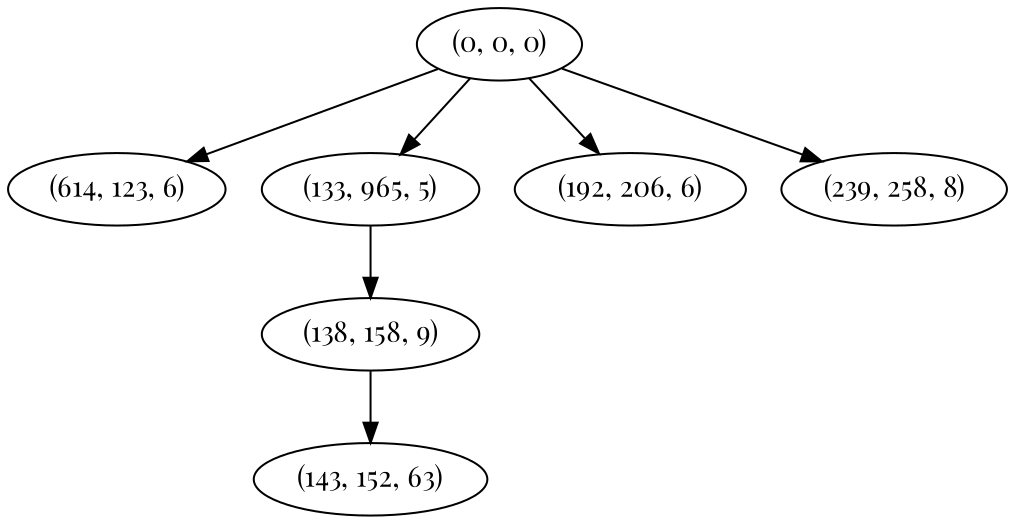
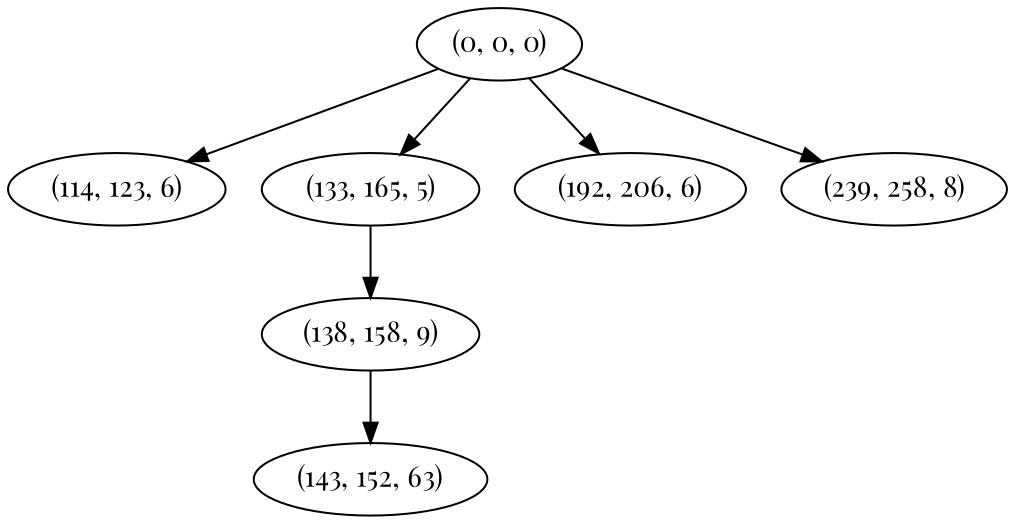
node "(614, 123, 6)": label "(614, 123, 6)" -> "(114, 123, 6)"
node "(133, 965, 5)": label "(133, 965, 5)" -> "(133, 165, 5)"
